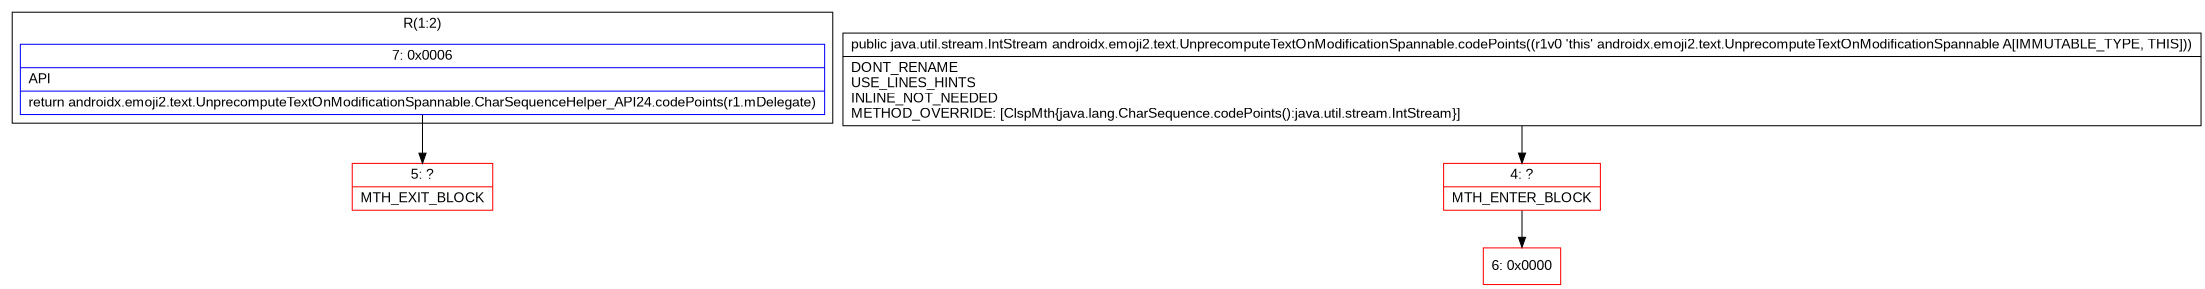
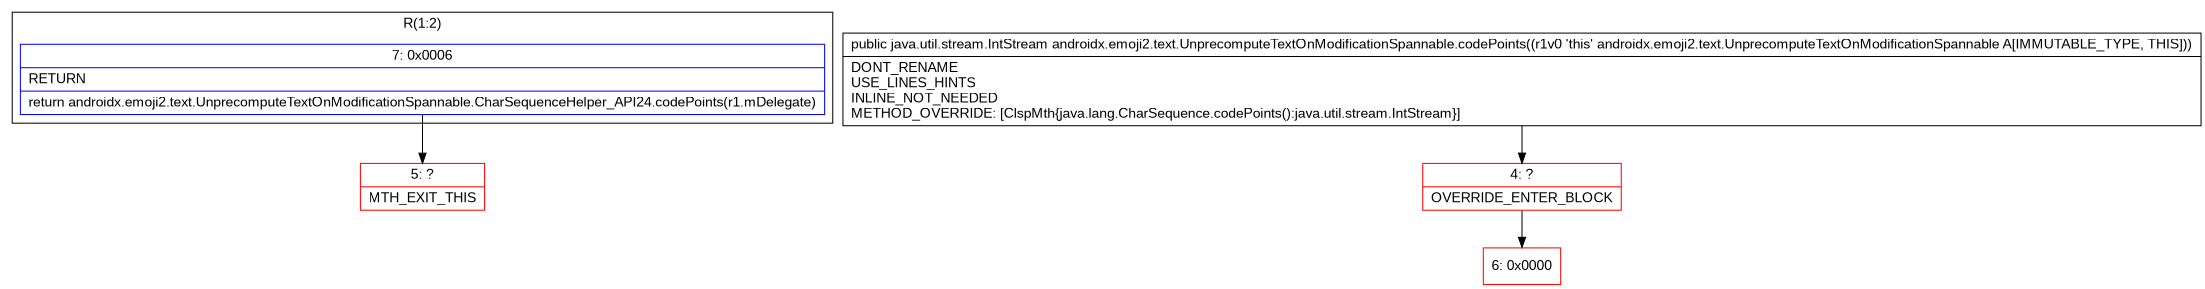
node "7: 0x0006": text "API" -> "RETURN"
node "5: ?": text "MTH_EXIT_BLOCK" -> "MTH_EXIT_THIS"
node "4: ?": text "MTH_ENTER_BLOCK" -> "OVERRIDE_ENTER_BLOCK"
